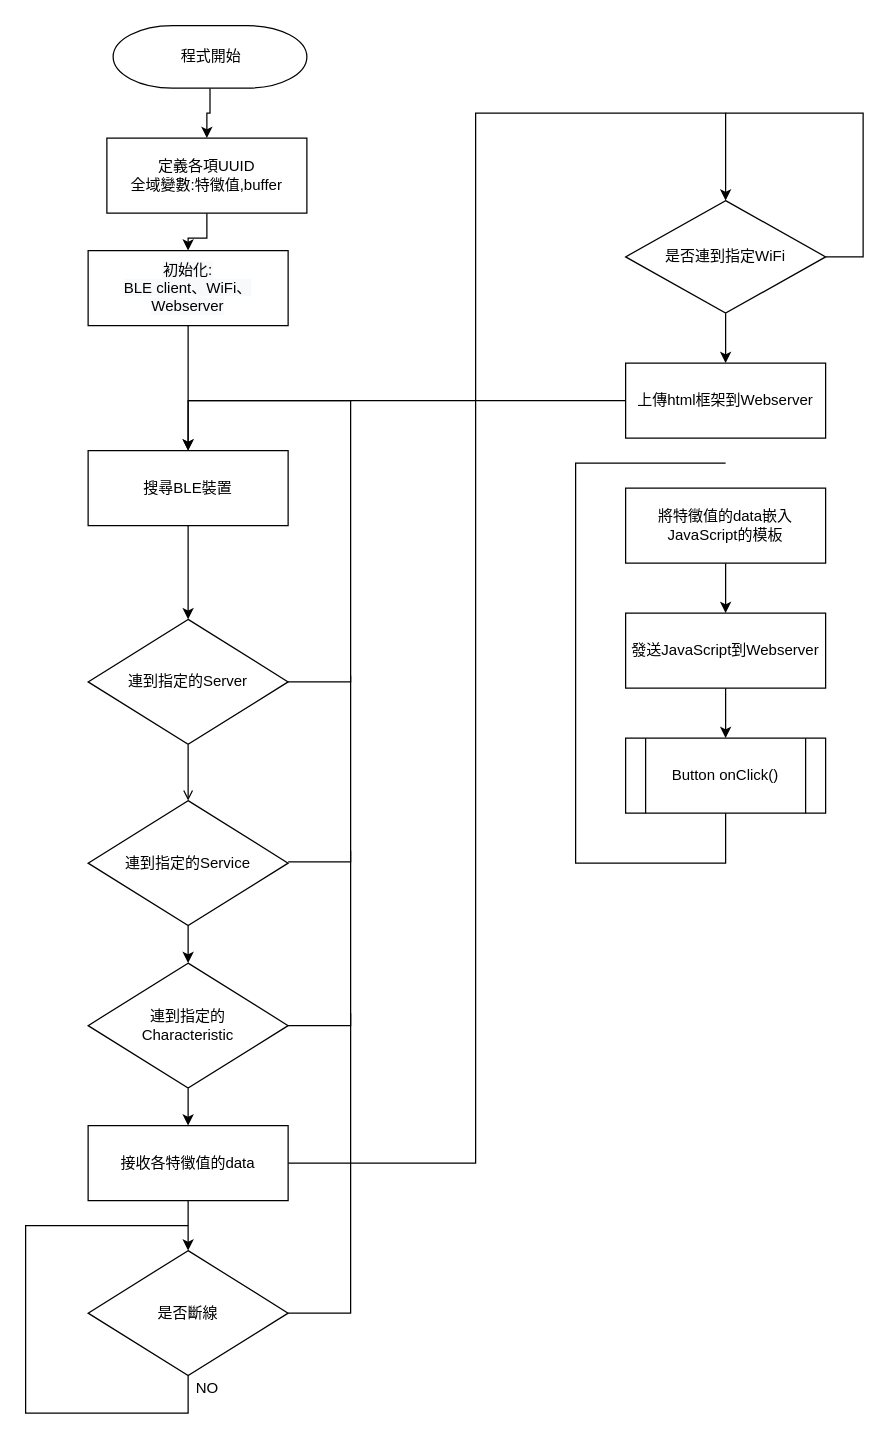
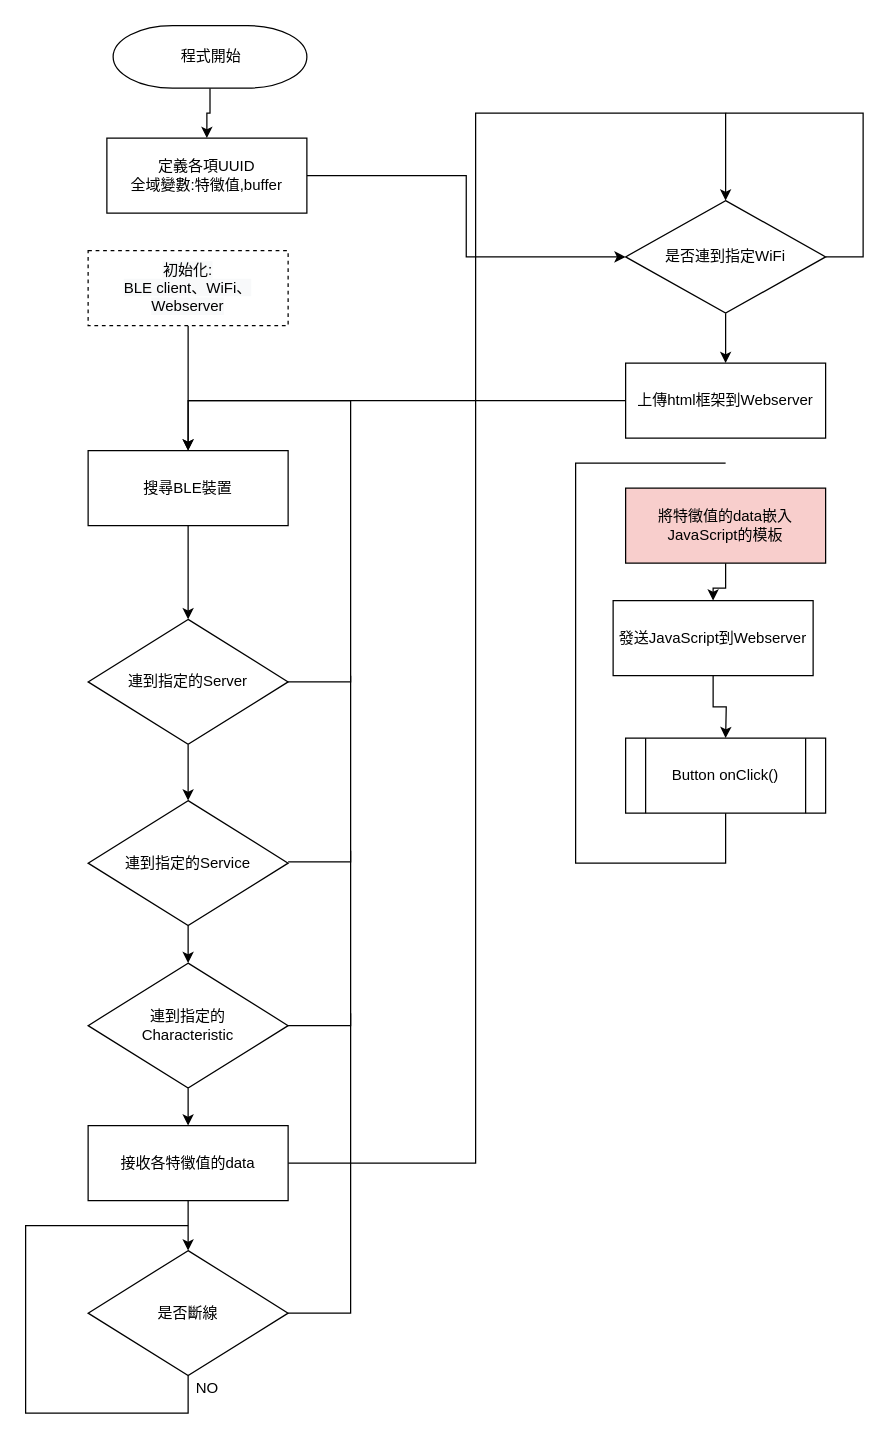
edge "定義各項UUID全域變數:特徵值,buffer" -> "初始化:BLE client、WiFi、Webserver": now "定義各項UUID全域變數:特徵值,buffer" -> "是否連到指定WiFi"
node "初始化:BLE client、WiFi、Webserver": style solid -> dashed
node "將特徵值的data嵌入JavaScript的模板": fillcolor #ffffff -> #f8cecc
node "發送JavaScript到Webserver": moved (726, 651) -> (713, 638)
edge "連到指定的Server" -> "連到指定的Service": arrowhead open -> classic
